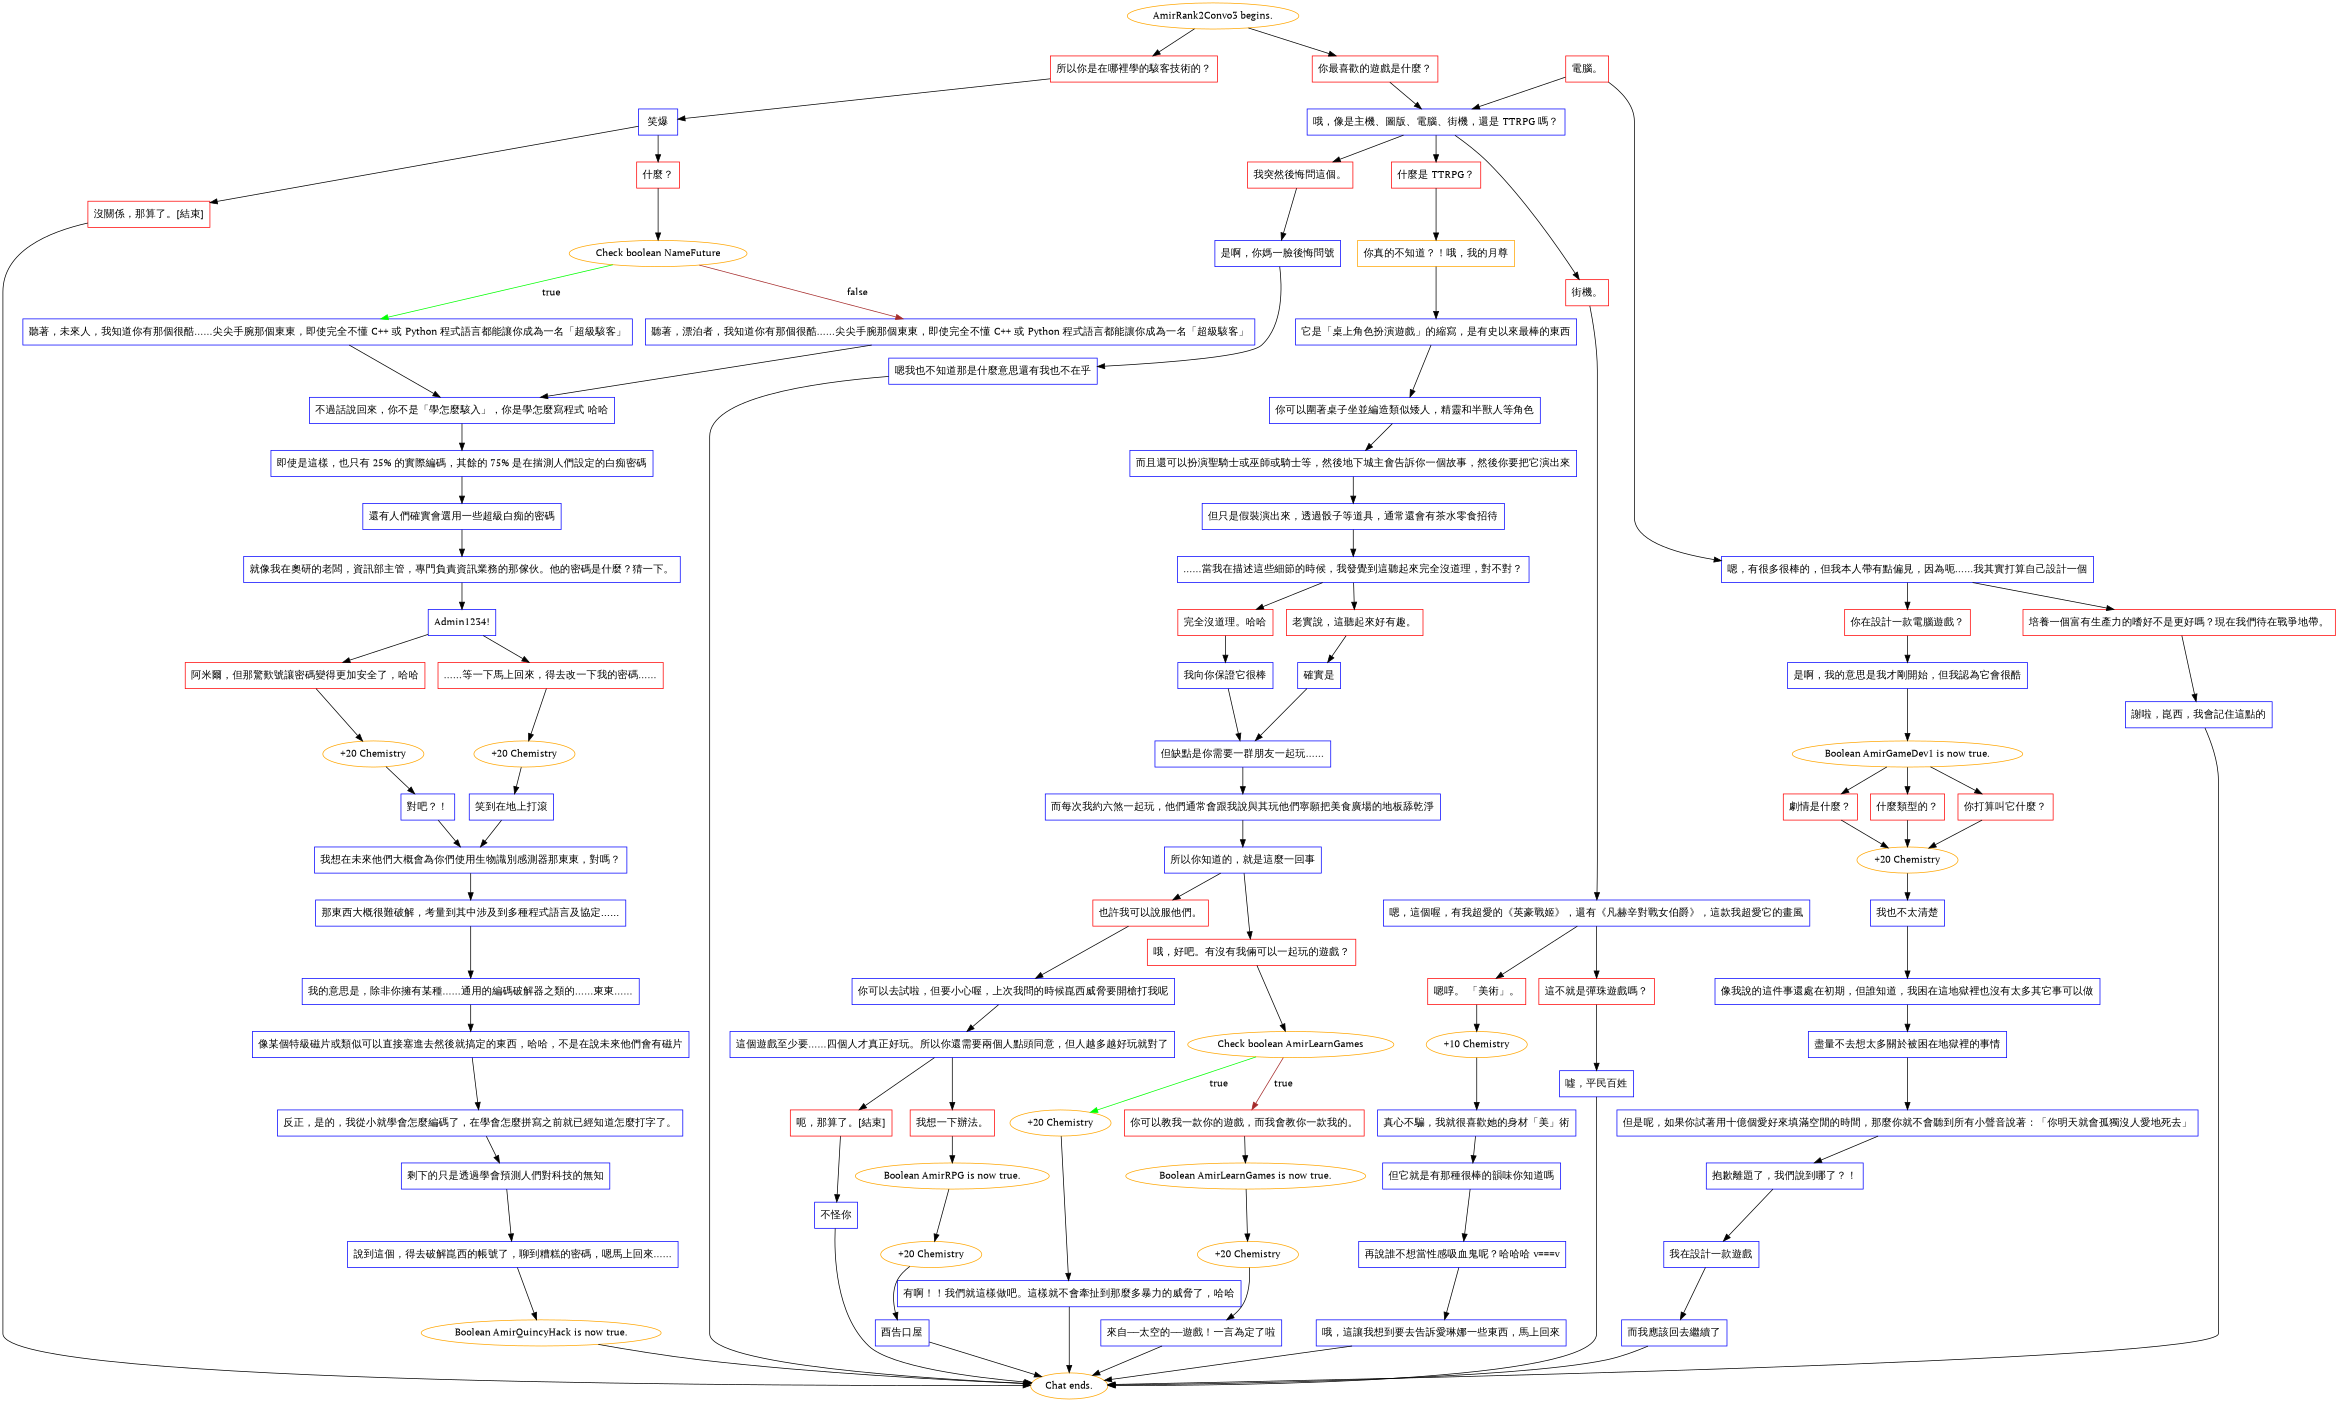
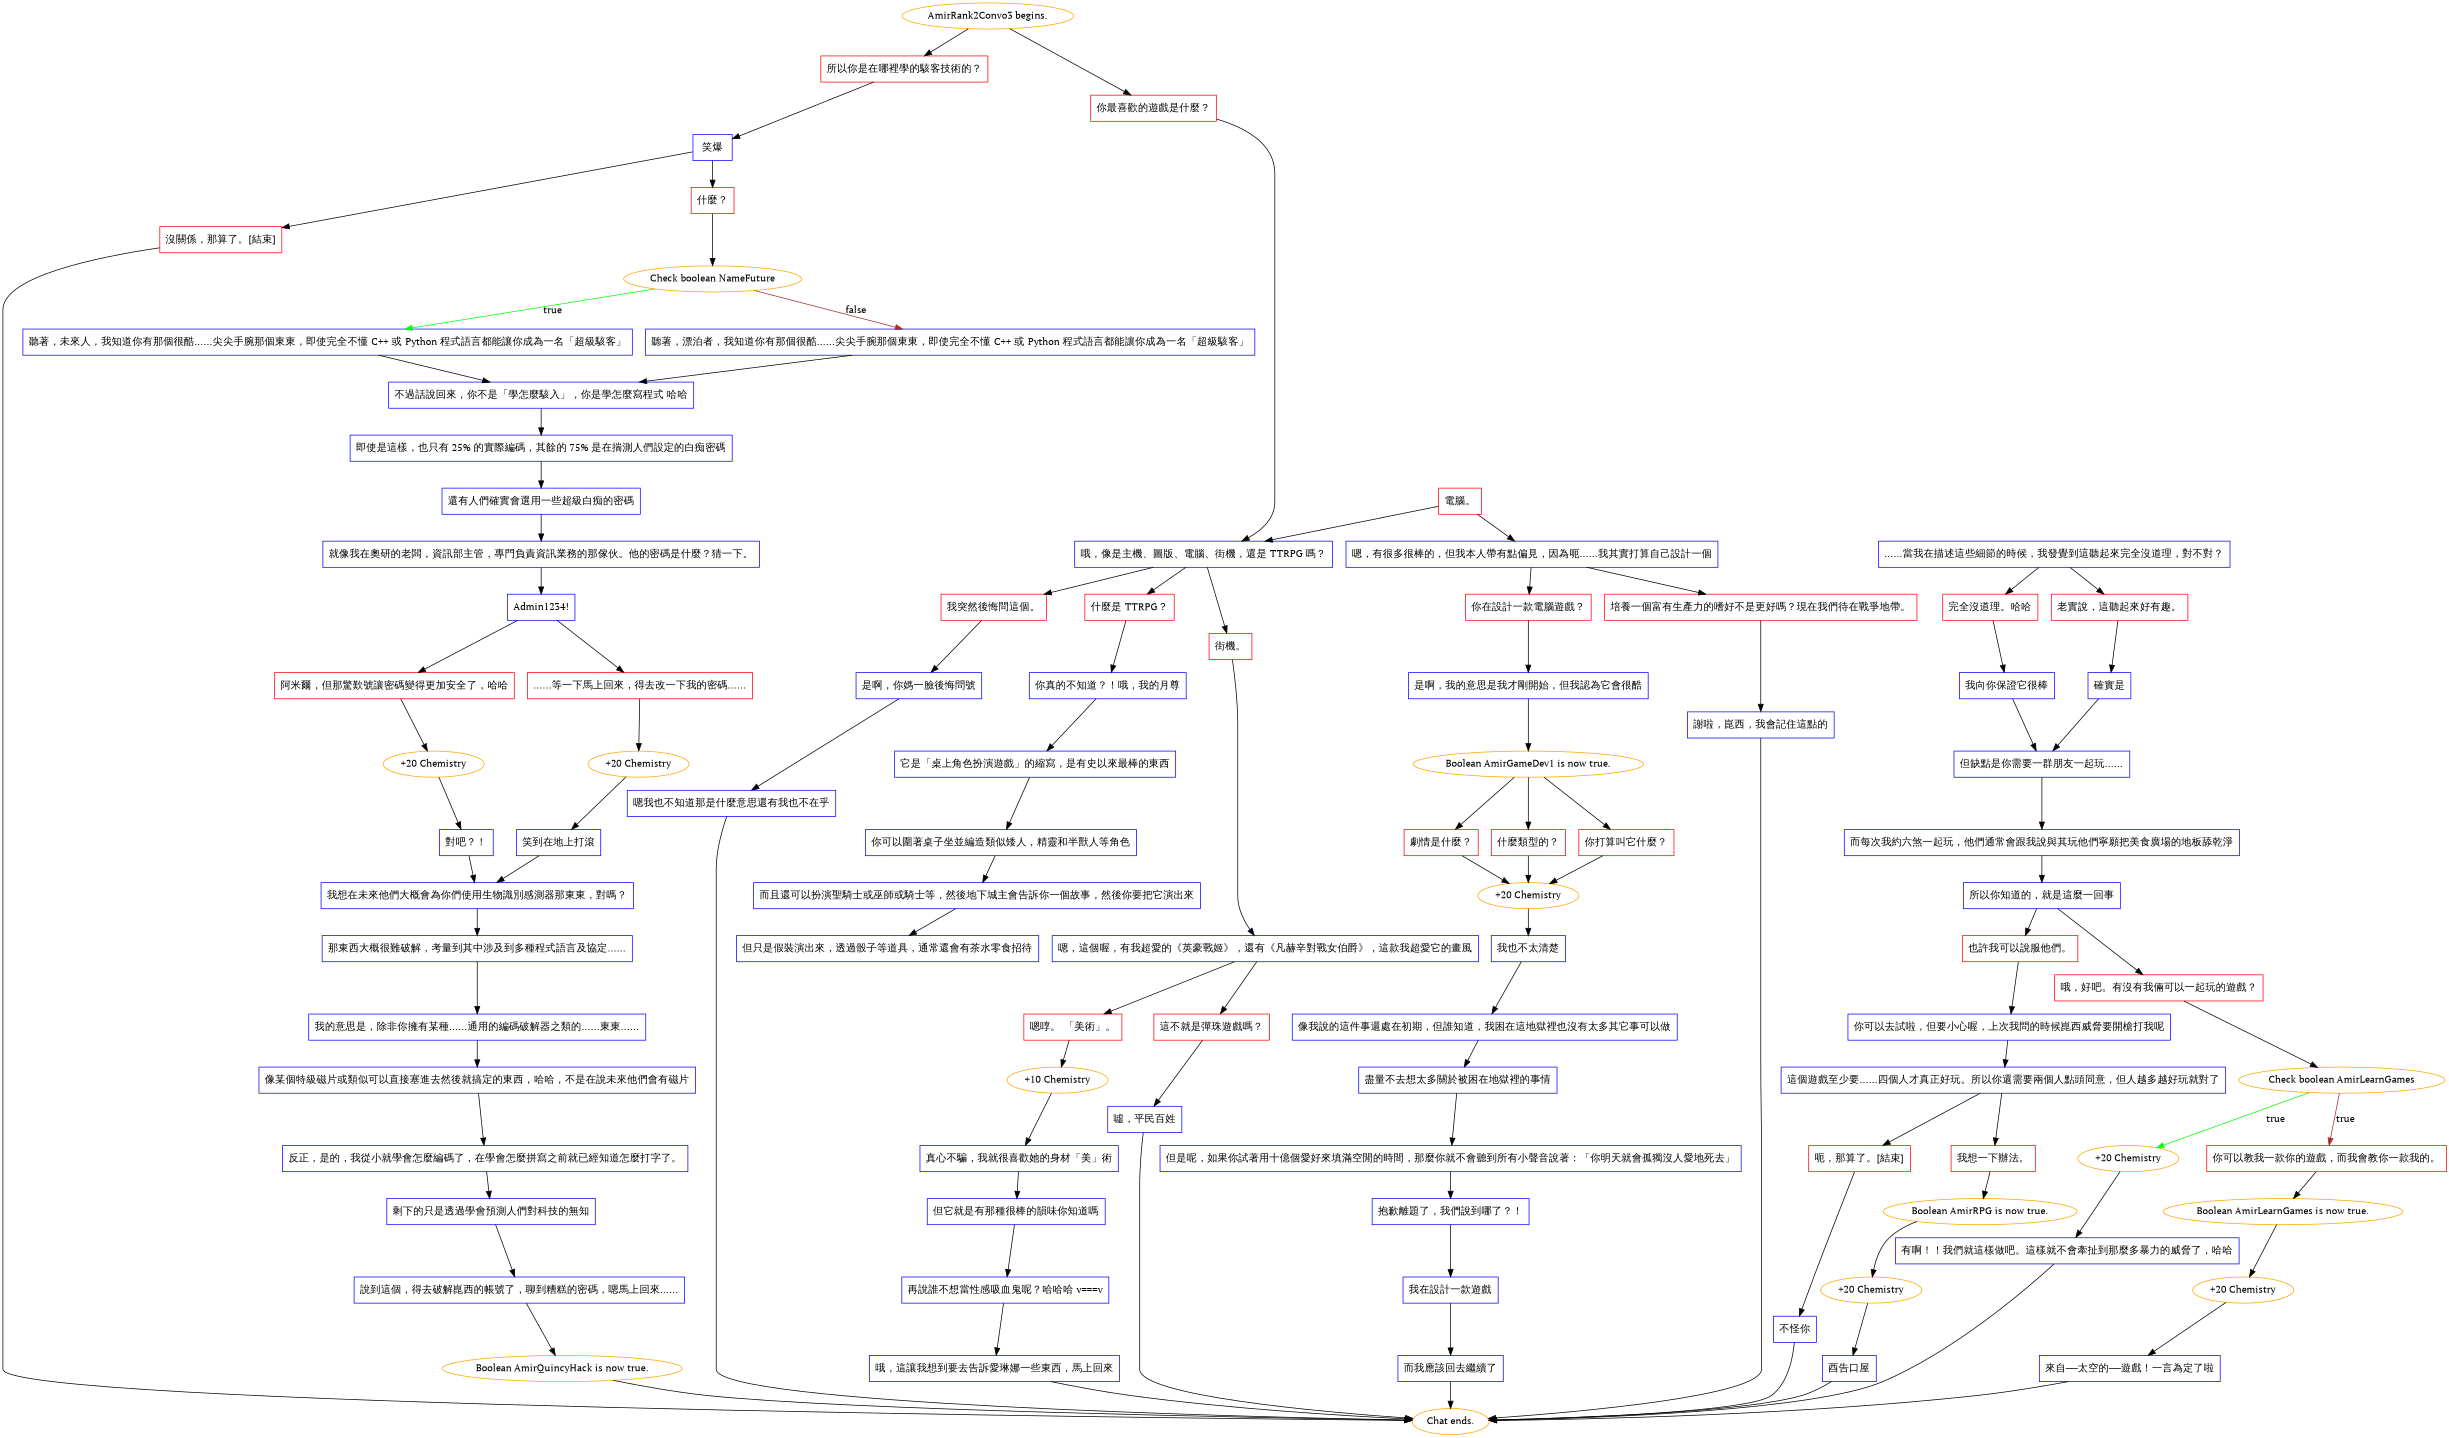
node "你真的不知道？！哦，我的月尊": color orange -> blue
edge "但只是假裝演出來，透過骰子等道具，通常還會有茶水零食招待" -> "……當我在描述這些細節的時候，我發覺到這聽起來完全沒道理，對不對？": removed
